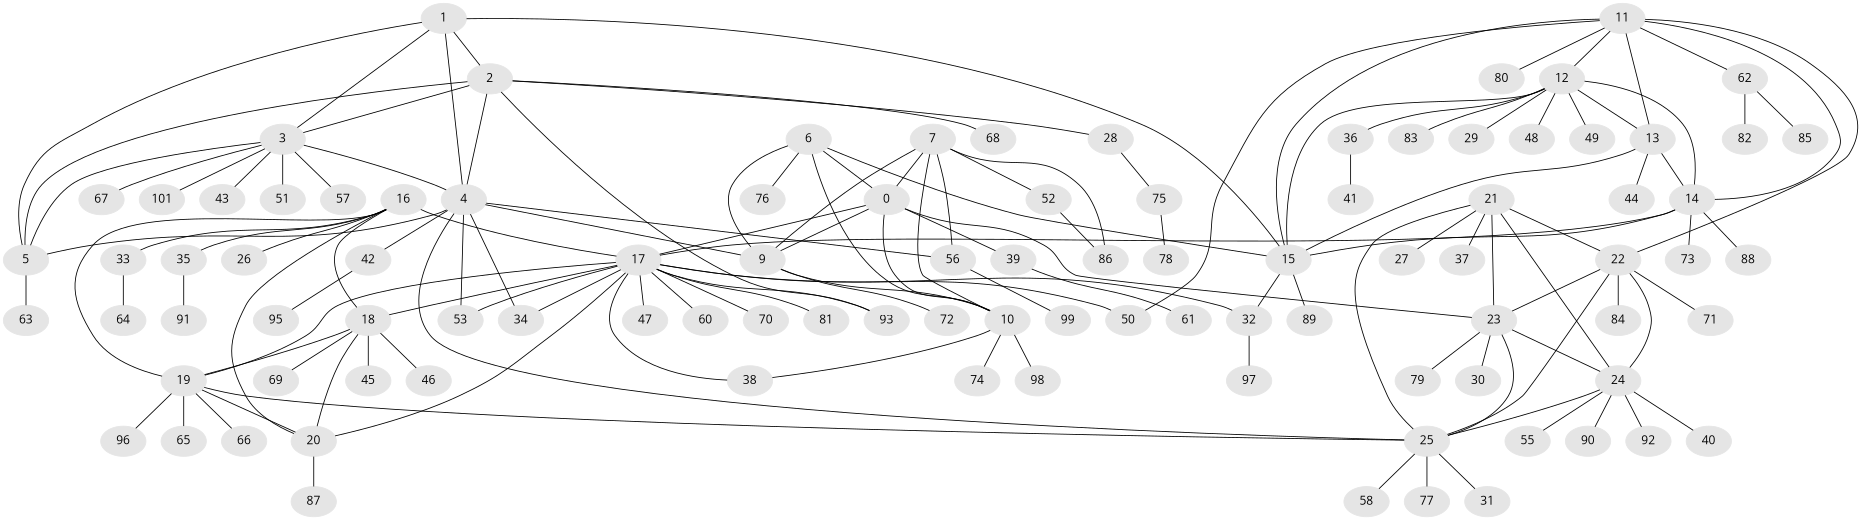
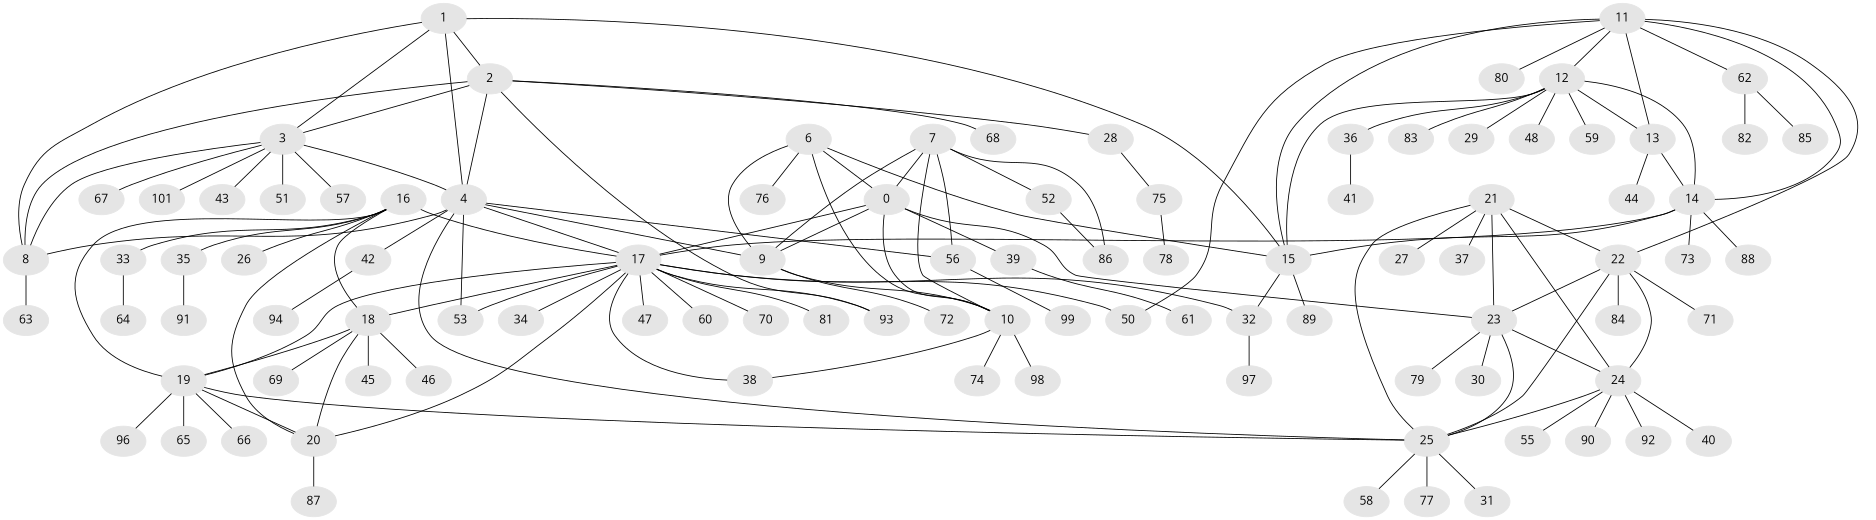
node "49": label "49" -> "59"
edge "13" -- "15": removed
node "5": label "5" -> "8"
edge "4" -- "34": now "4" -- "17"
node "95": label "95" -> "94"
